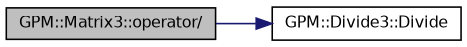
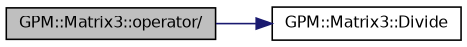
node "GPM::Divide3::Divide": label "GPM::Divide3::Divide" -> "GPM::Matrix3::Divide"
